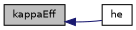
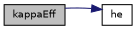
edge "he" -> "kappaEff": reversed
